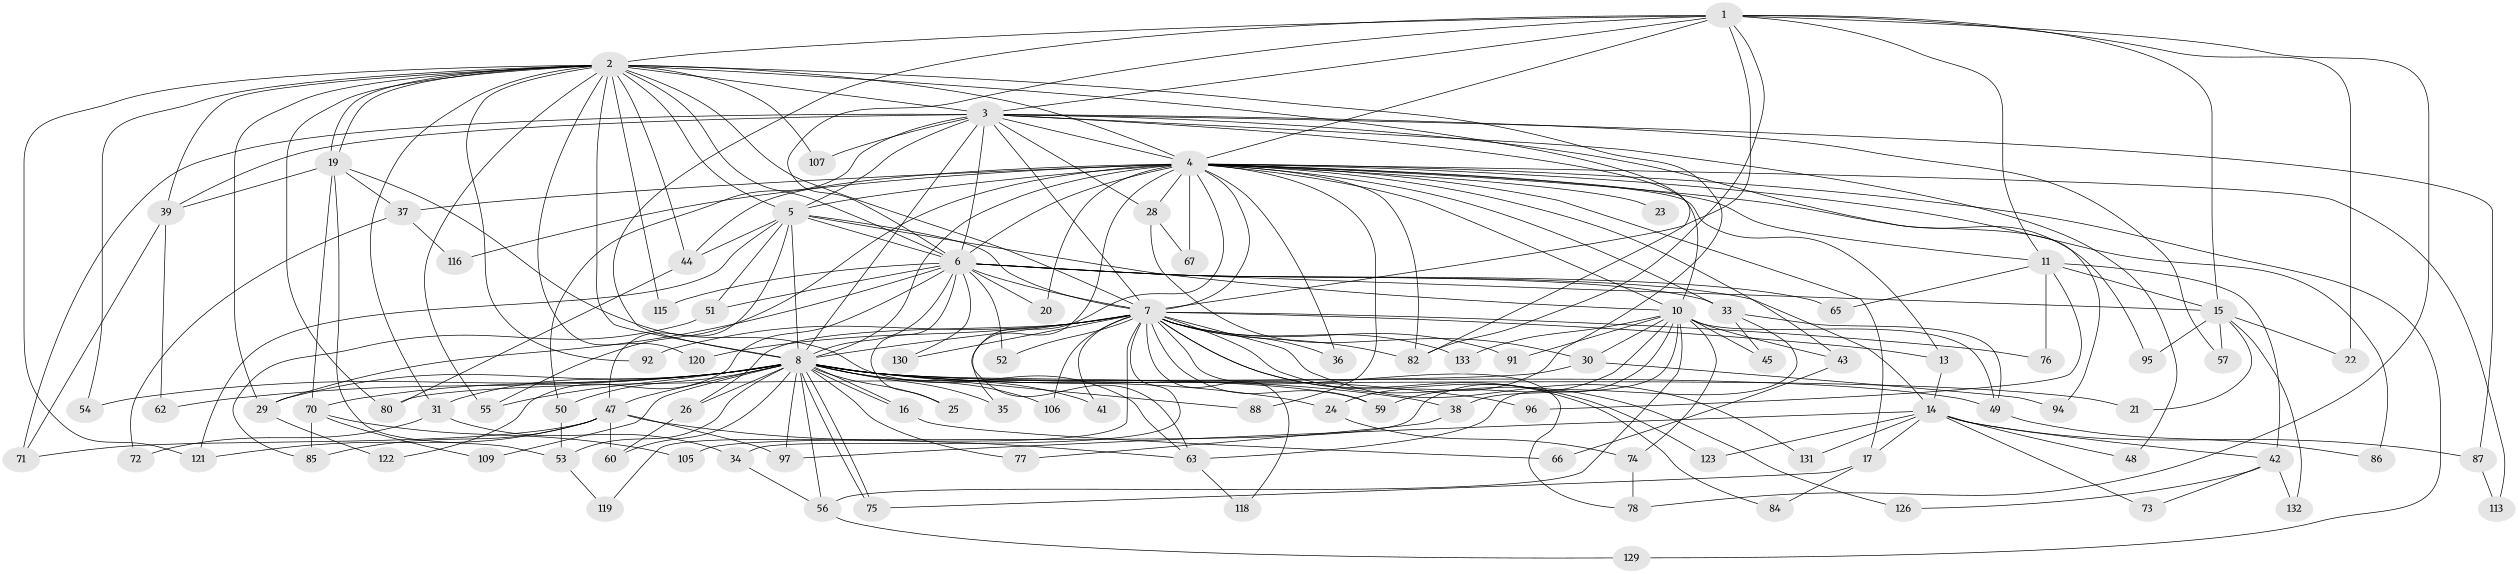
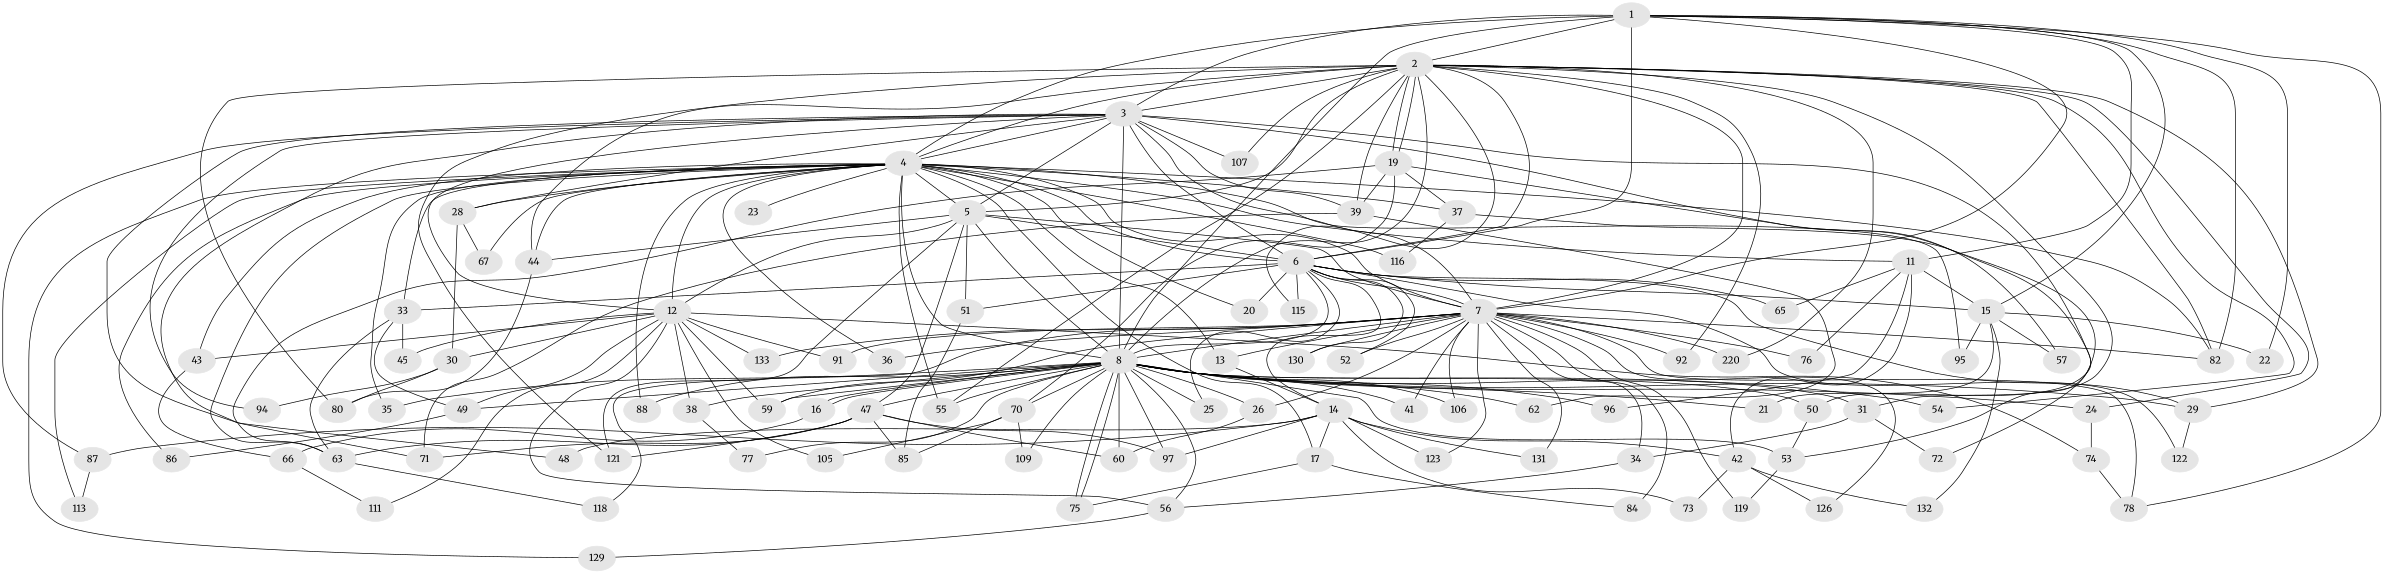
node "10": label "10" -> "12"
node "120": label "120" -> "220"
node "111": added
